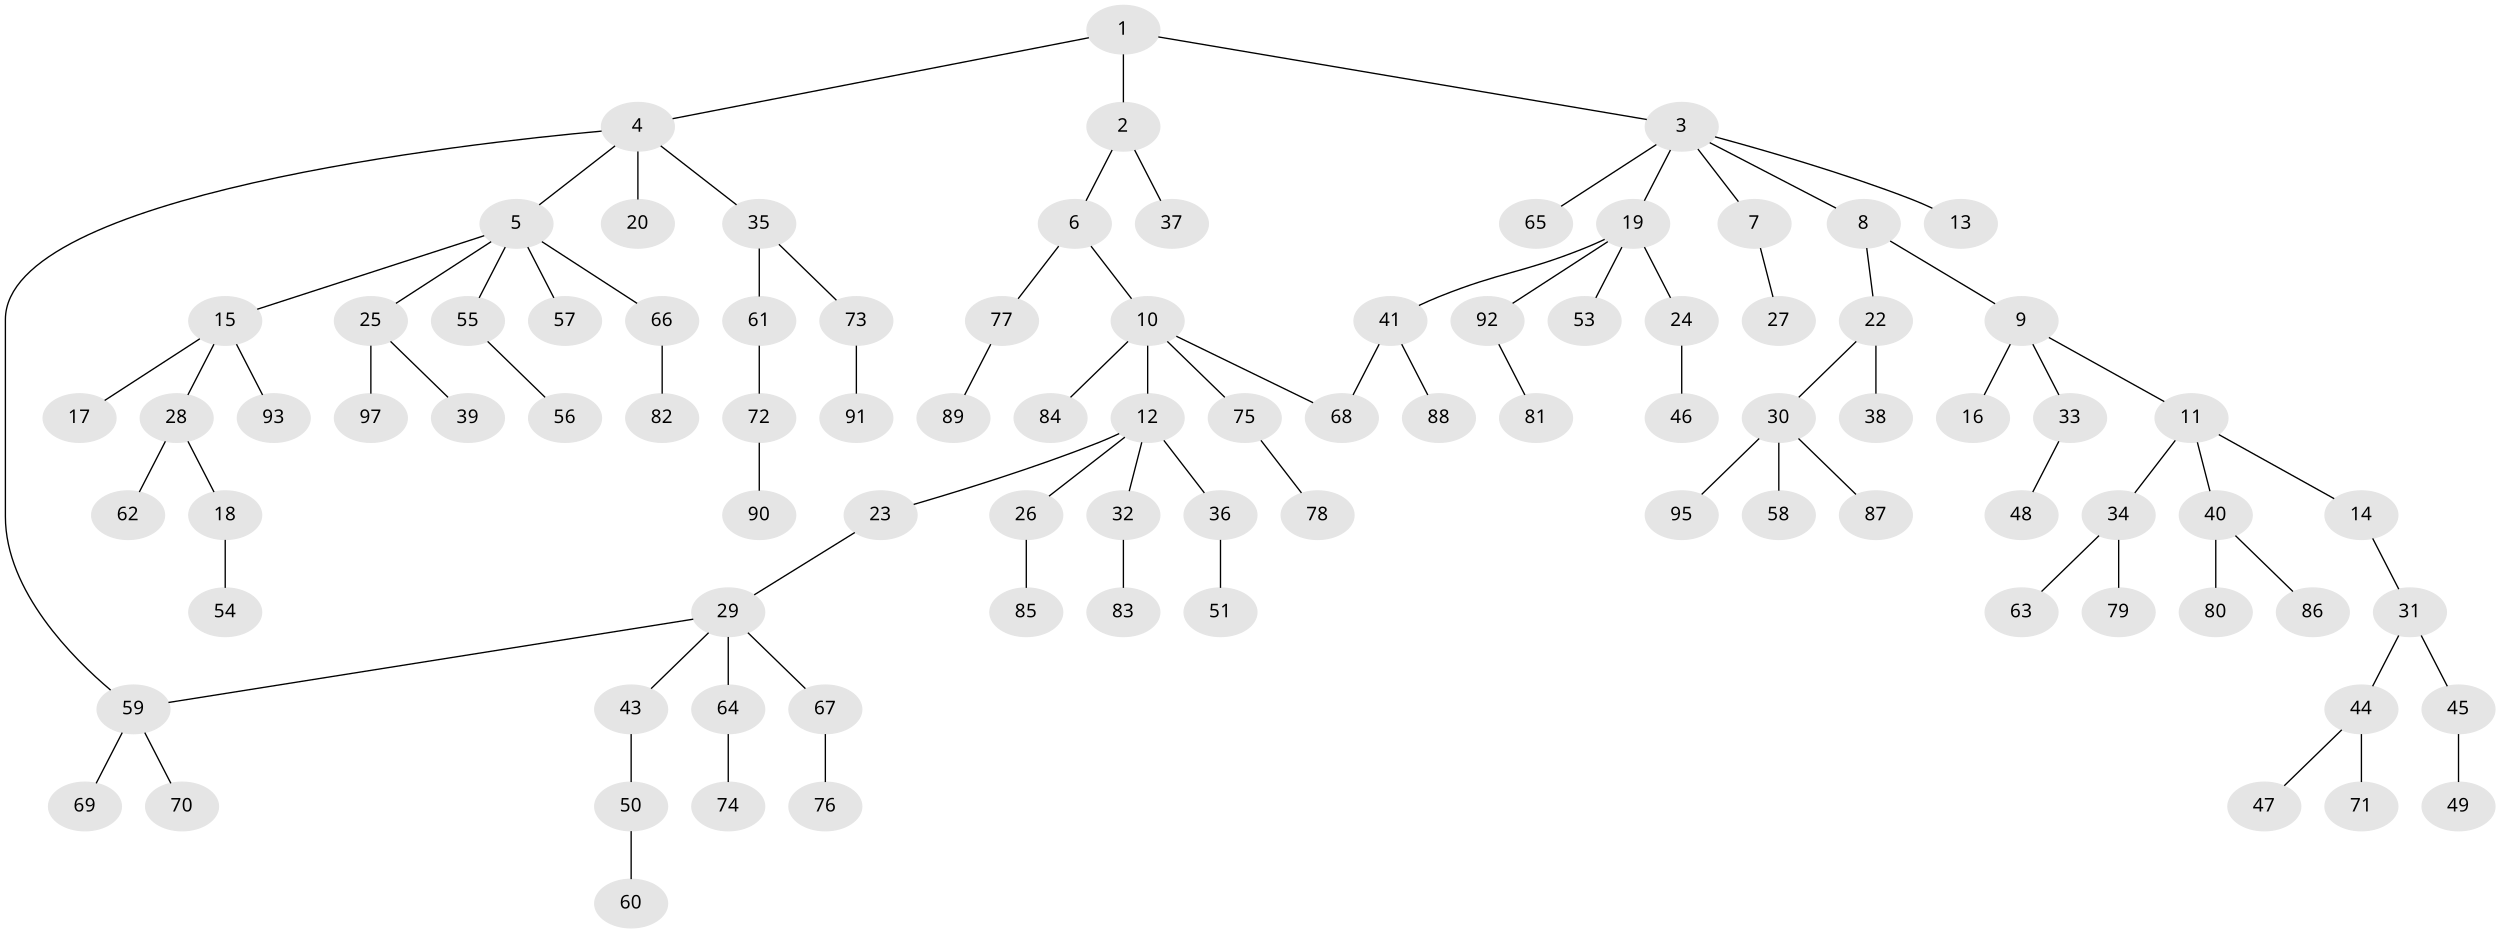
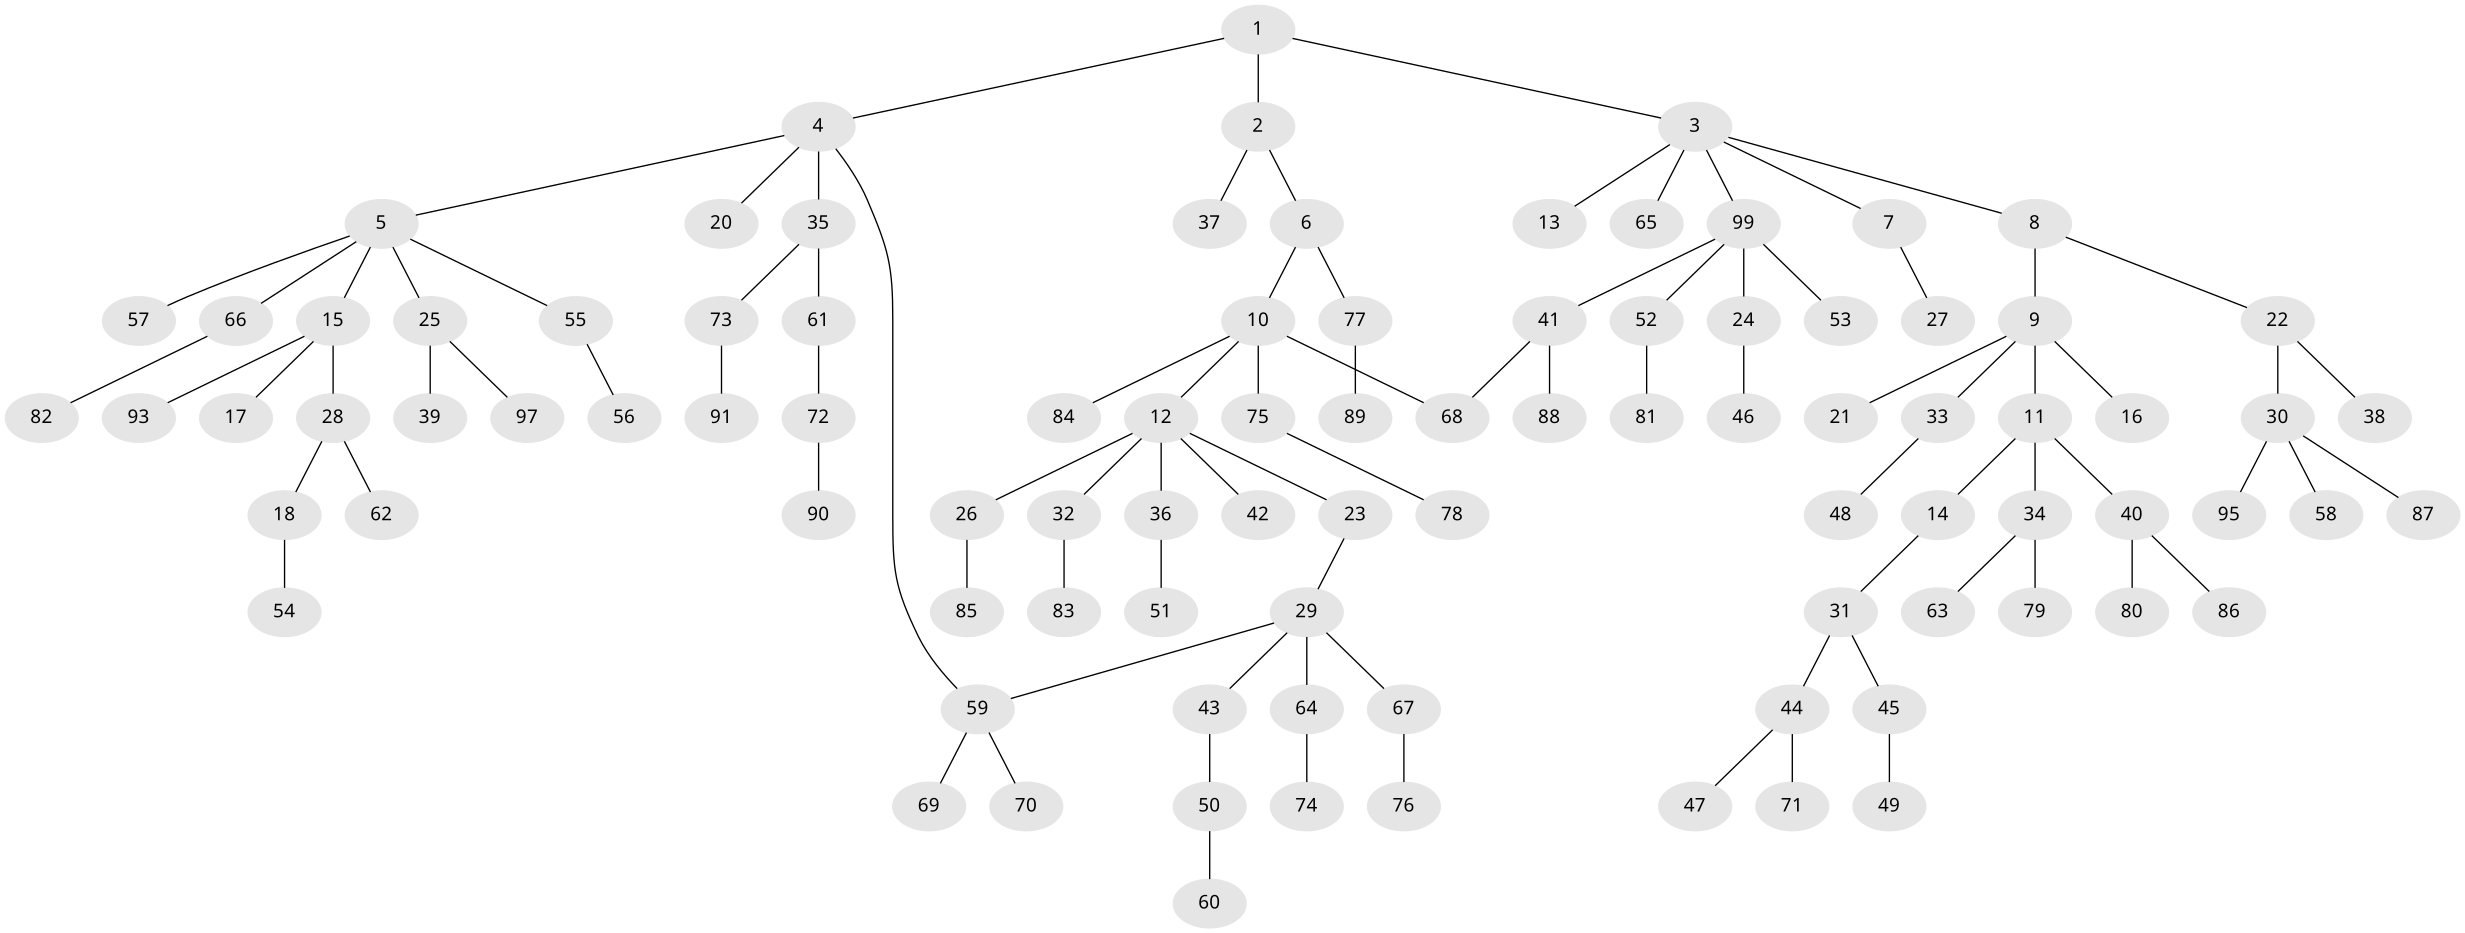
node "19": label "19" -> "99"
node "92": label "92" -> "52"
node "21": added
node "42": added
